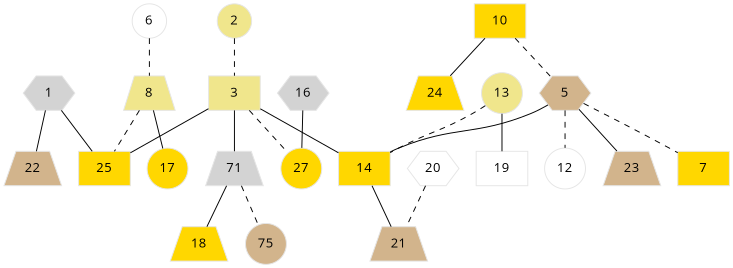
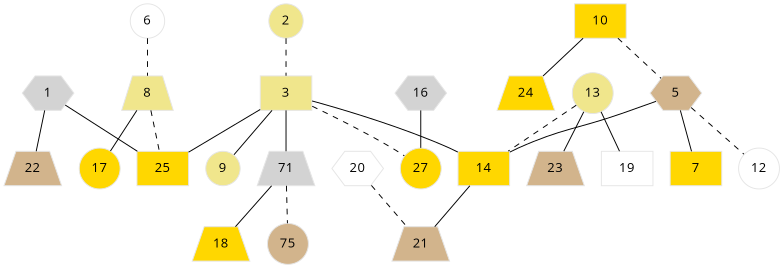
edge "5" -- "7": style dashed -> solid
edge "5" -- "23": now "13" -- "23"
node "9": added
